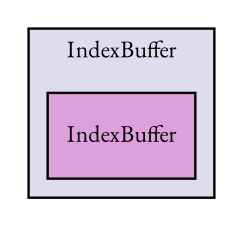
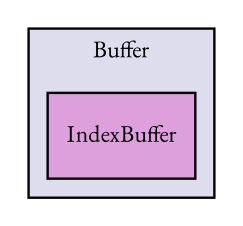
cluster "IndexBuffer": label "IndexBuffer" -> "Buffer"
